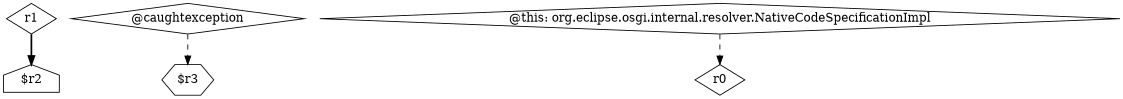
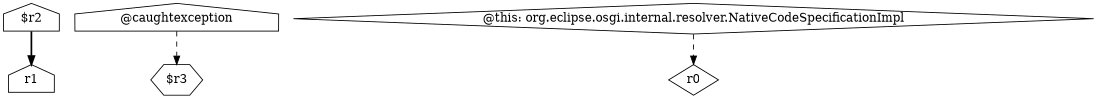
node "r1": shape diamond -> house
node "@caughtexception": shape diamond -> house
edge "r1" -> "$r2": reversed
